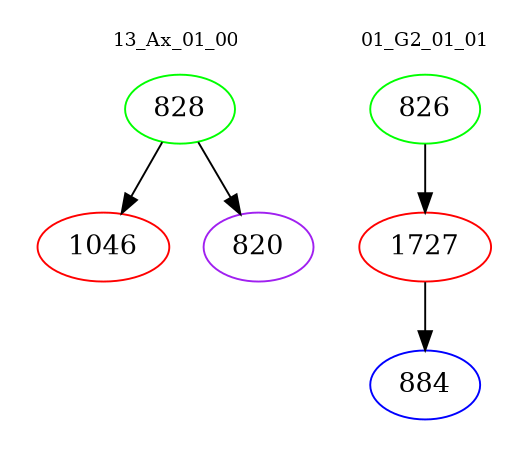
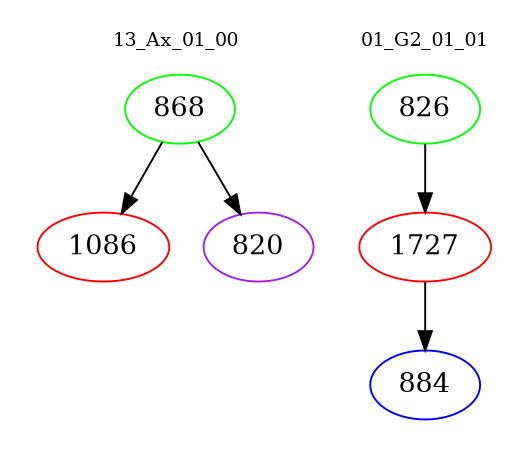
node "828": label "828" -> "868"
node "1046": label "1046" -> "1086"
